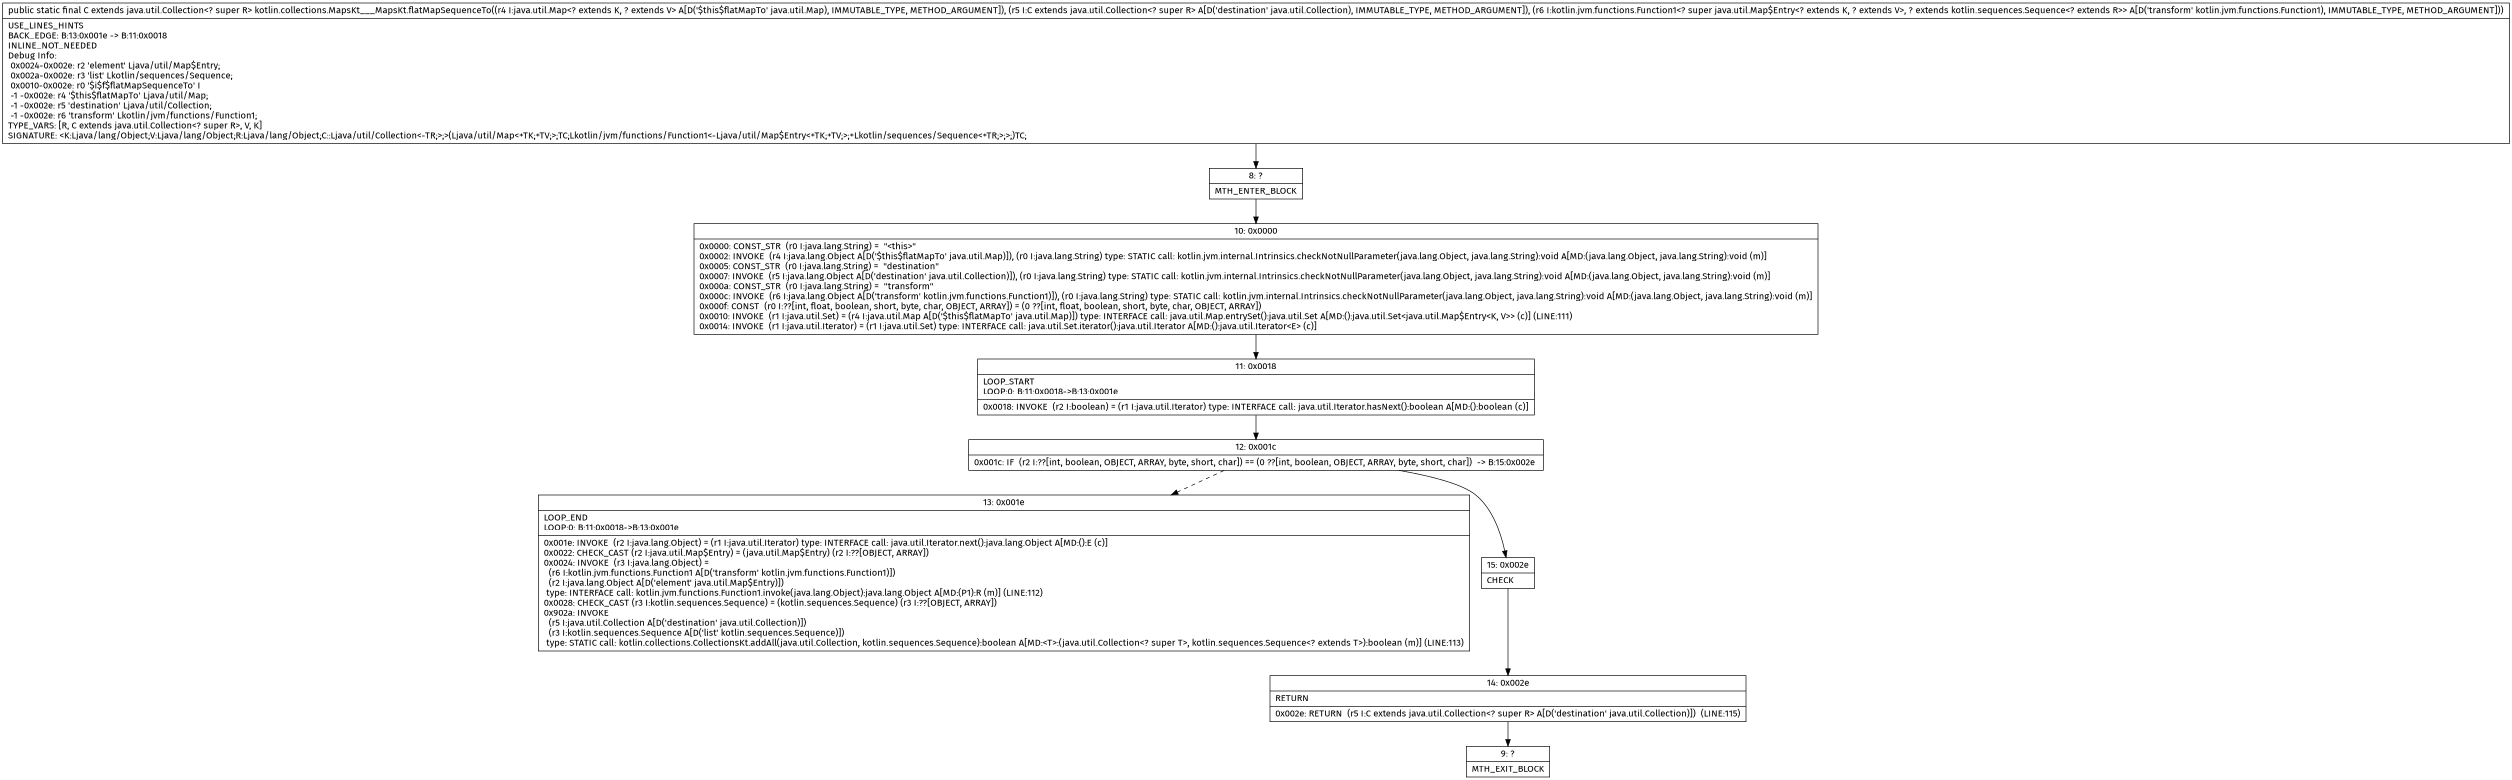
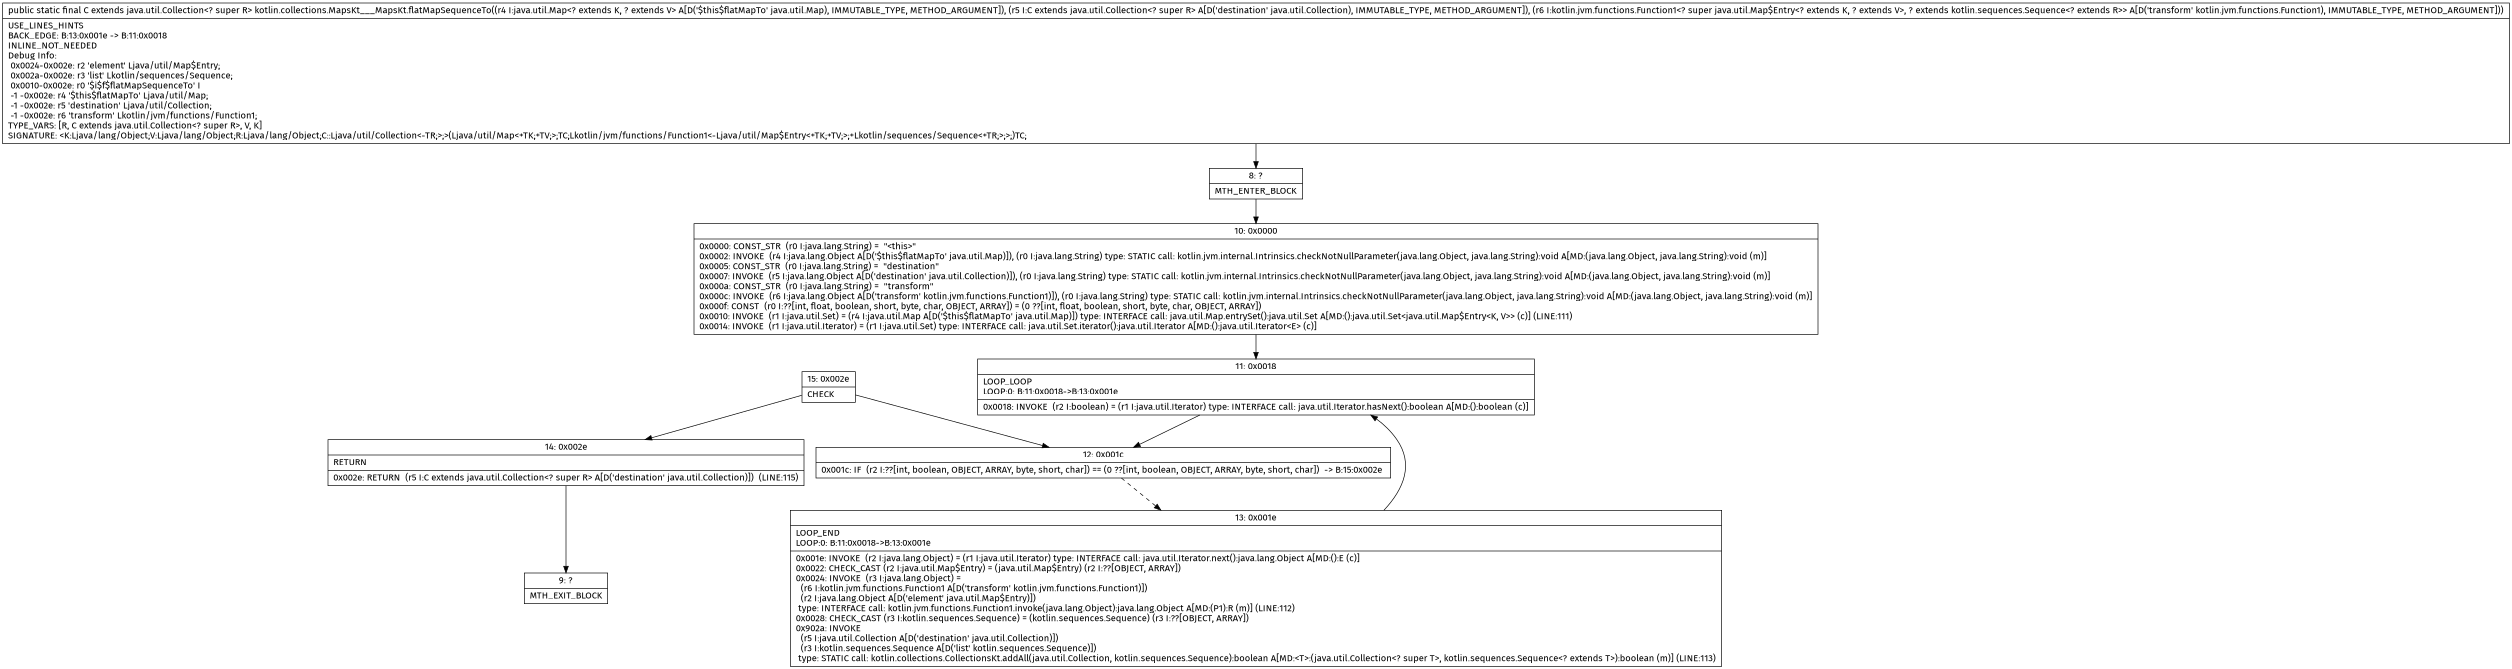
node "11: 0x0018": text "LOOP_START" -> "LOOP_LOOP"
edge "13: 0x001e" -> "11: 0x0018": added
edge "12: 0x001c" -> "15: 0x002e": reversed
